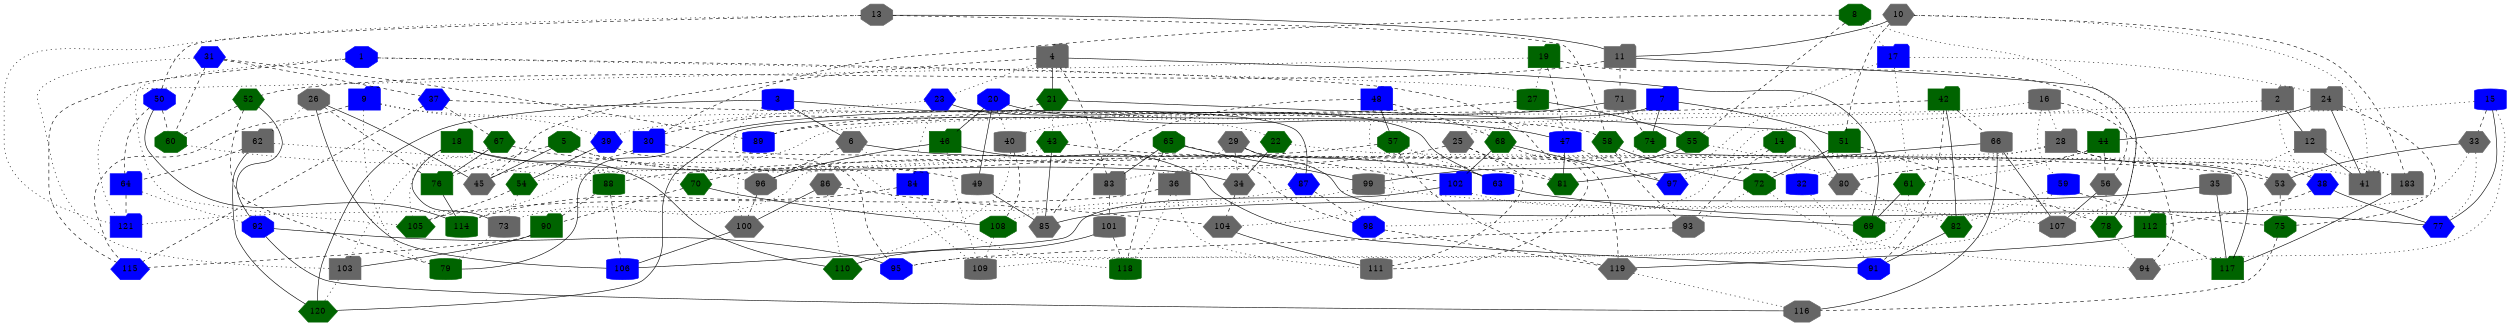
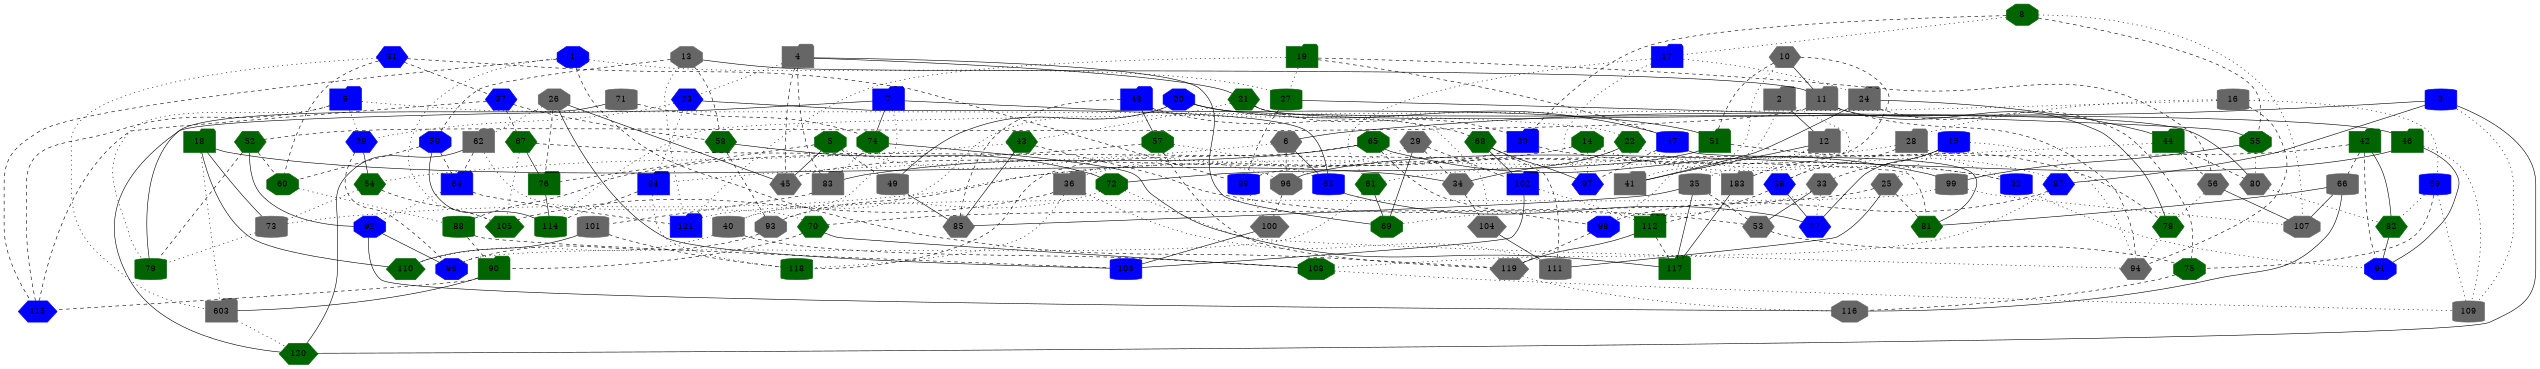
edge "11" -- "71": now "11" -- "94"
edge "28" -- "53": now "35" -- "53"
node "86": removed
edge "25" -- "111": style dashed -> solid
node "103": label "103" -> "603"
